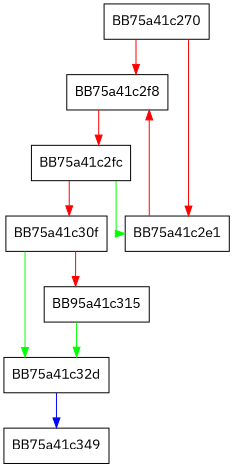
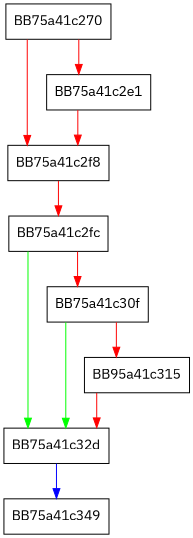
edge "BB75a41c2fc" -> "BB75a41c2e1": now "BB75a41c2fc" -> "BB75a41c32d"
edge "BB95a41c315" -> "BB75a41c32d": color green -> red
